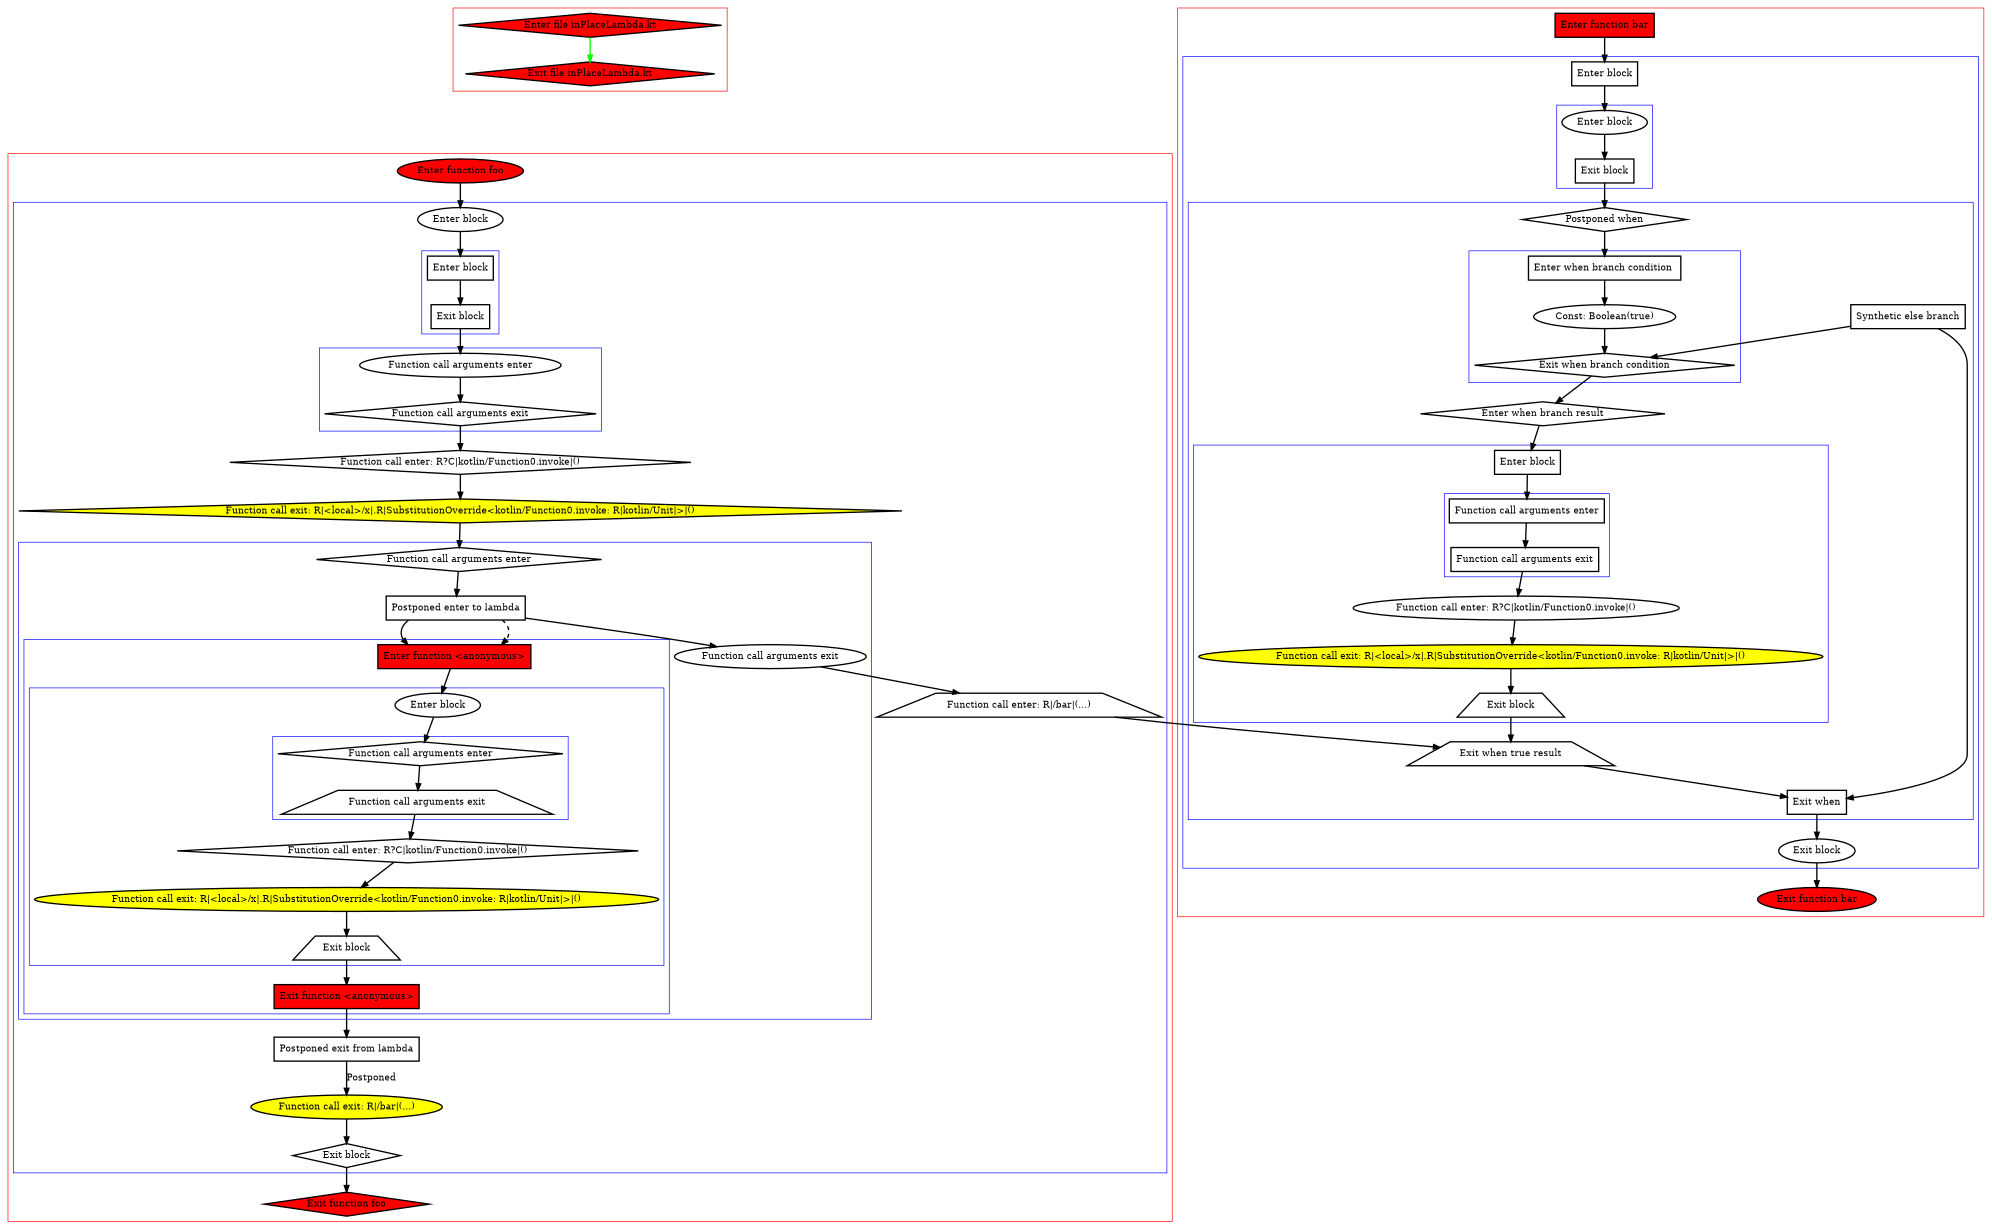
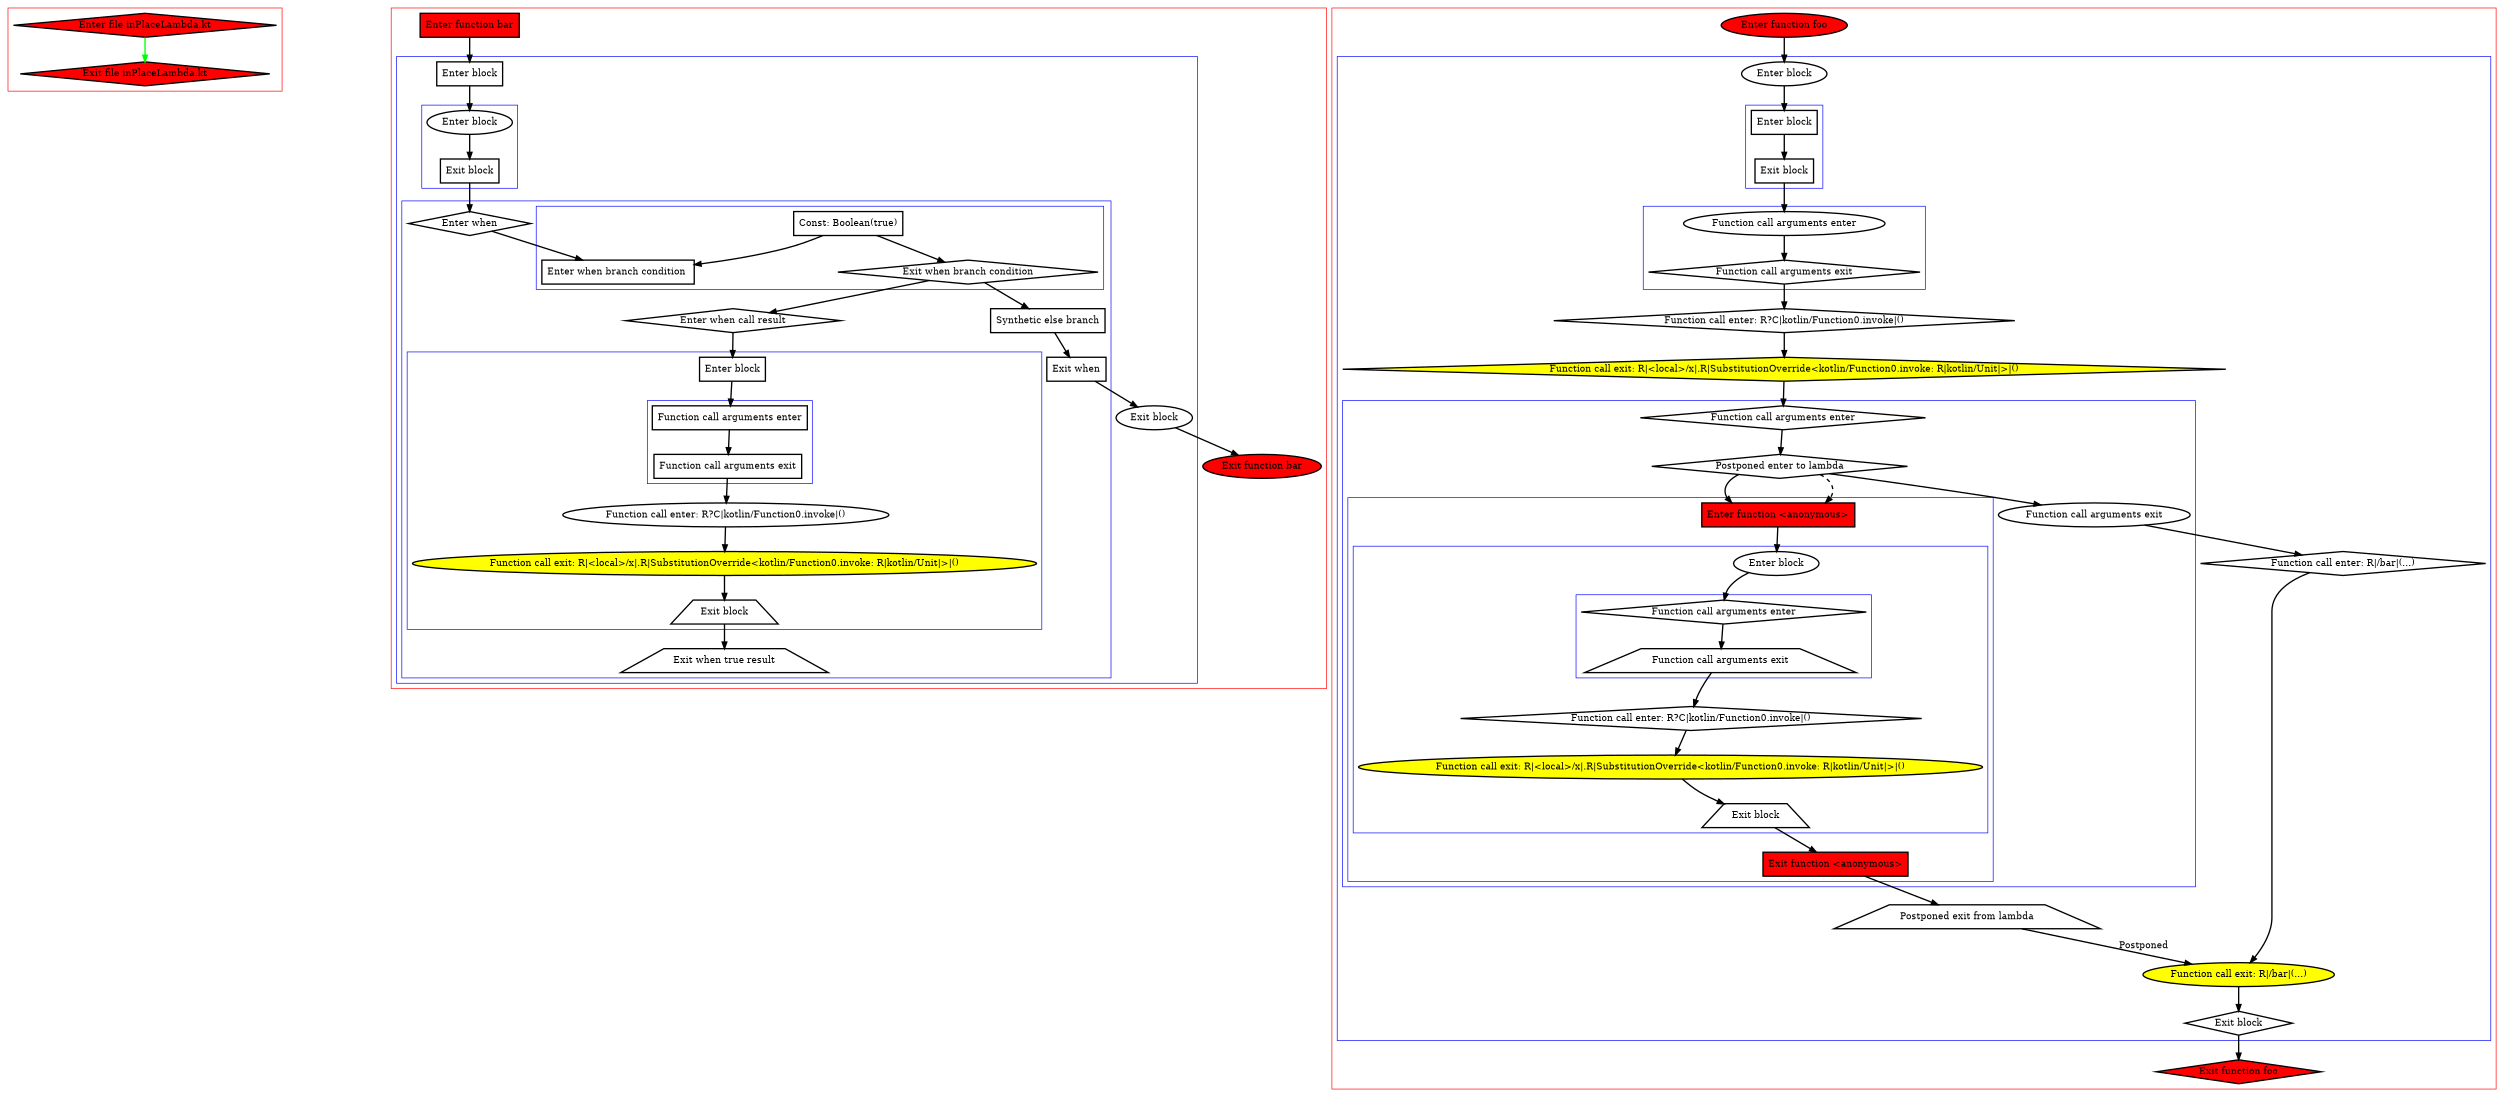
node "Postponed when": label "Postponed when" -> "Enter when"
edge "Enter when branch condition" -> "Const: Boolean(true)": reversed
node "Const: Boolean(true)": shape ellipse -> box
edge "Synthetic else branch" -> "Exit when branch condition": reversed
node "Enter when branch result": label "Enter when branch result" -> "Enter when call result"
node "Postponed enter to lambda": shape box -> diamond
node "Function call enter: R|/bar|(...)": shape trapezium -> diamond
edge "Function call enter: R|/bar|(...)" -> "Exit when true result": now "Function call enter: R|/bar|(...)" -> "Function call exit: R|/bar|(...)"
edge "Exit when true result" -> "Exit when": removed
node "Postponed exit from lambda": shape box -> trapezium
